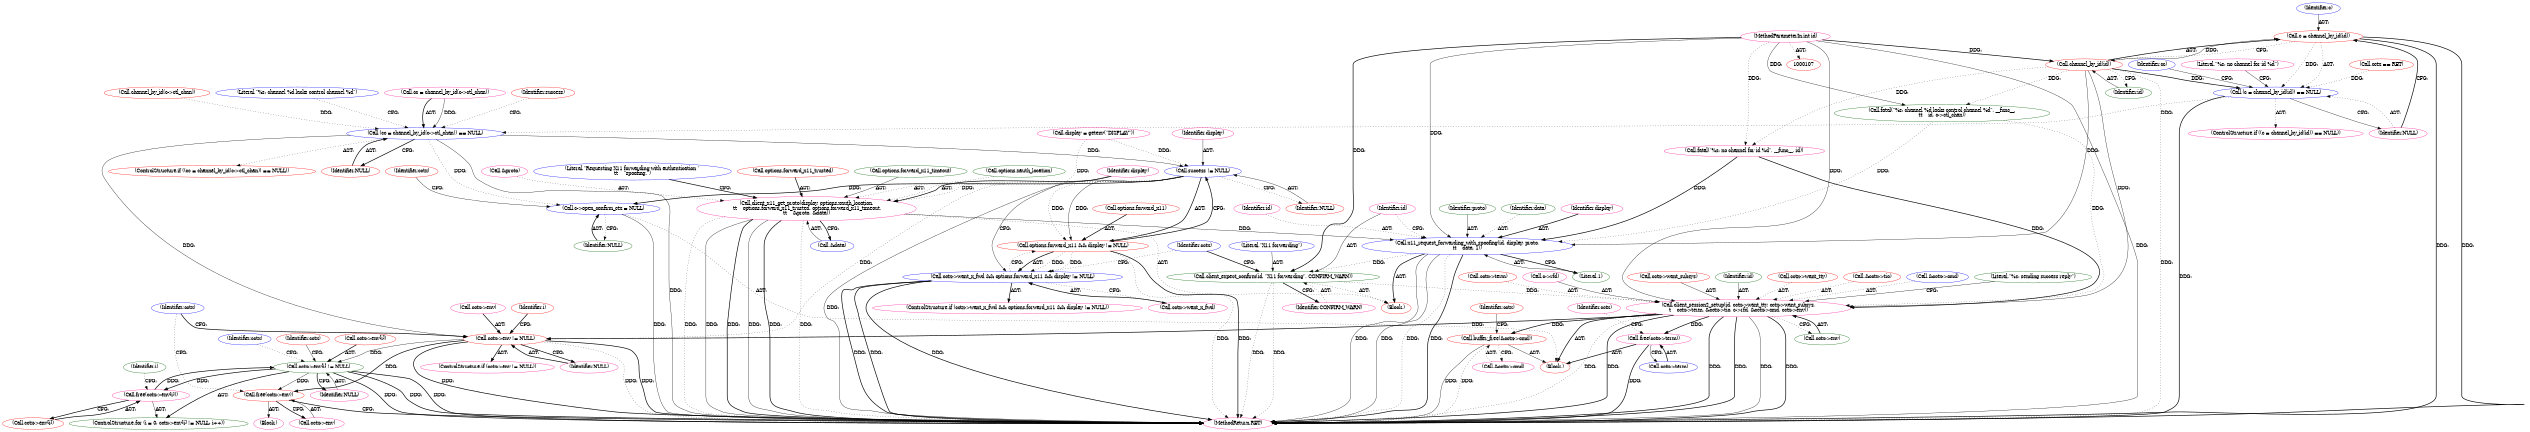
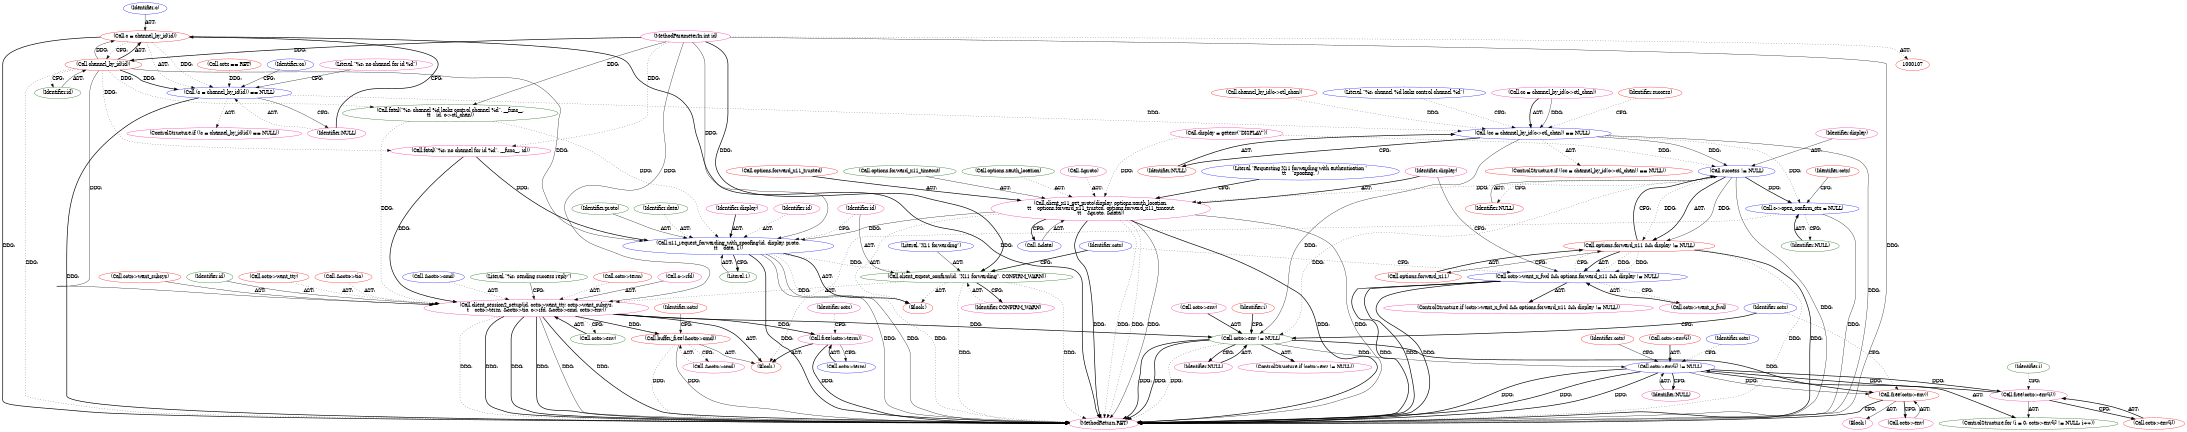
edge "(Call,options.forward_x11 && display != NULL)" -> "(Call,options.forward_x11)": added, label "CFG:"
node "(Call,cctx->env != NULL)": color red -> darkgreen
node "(Call,cctx->env[i] != NULL)": color darkgreen -> blue
